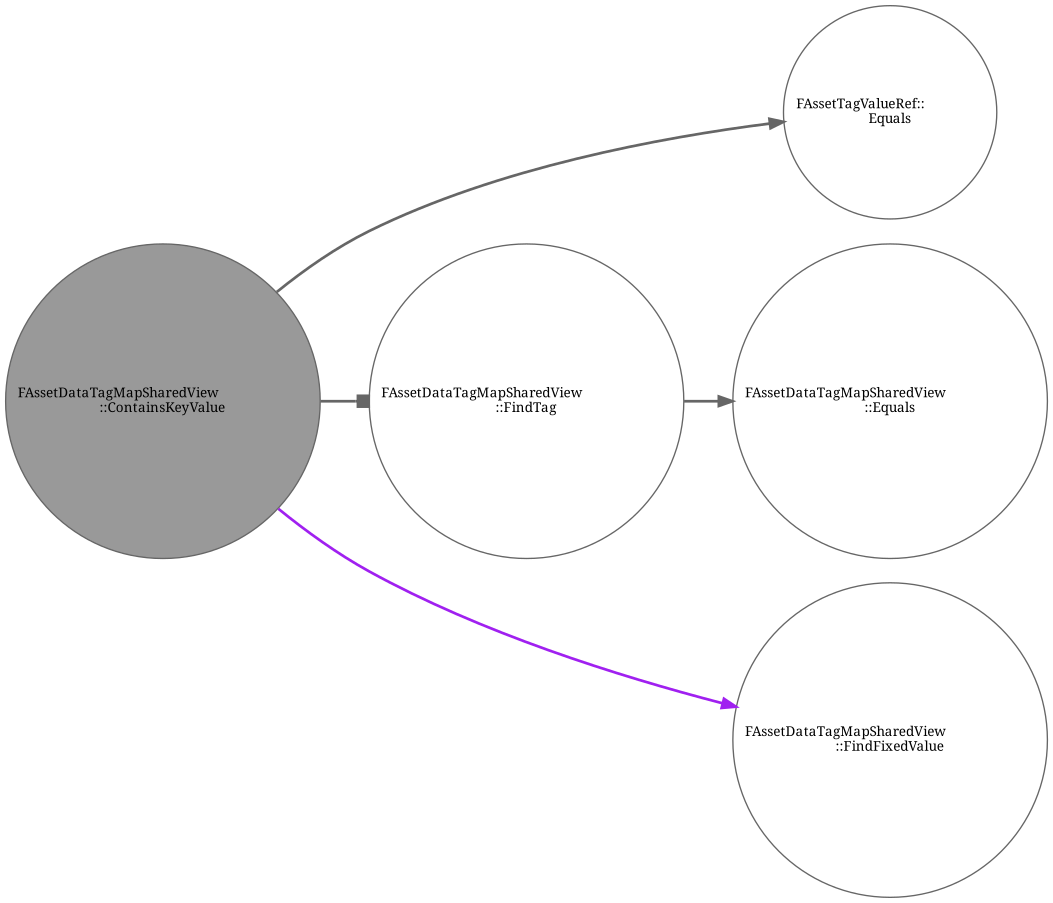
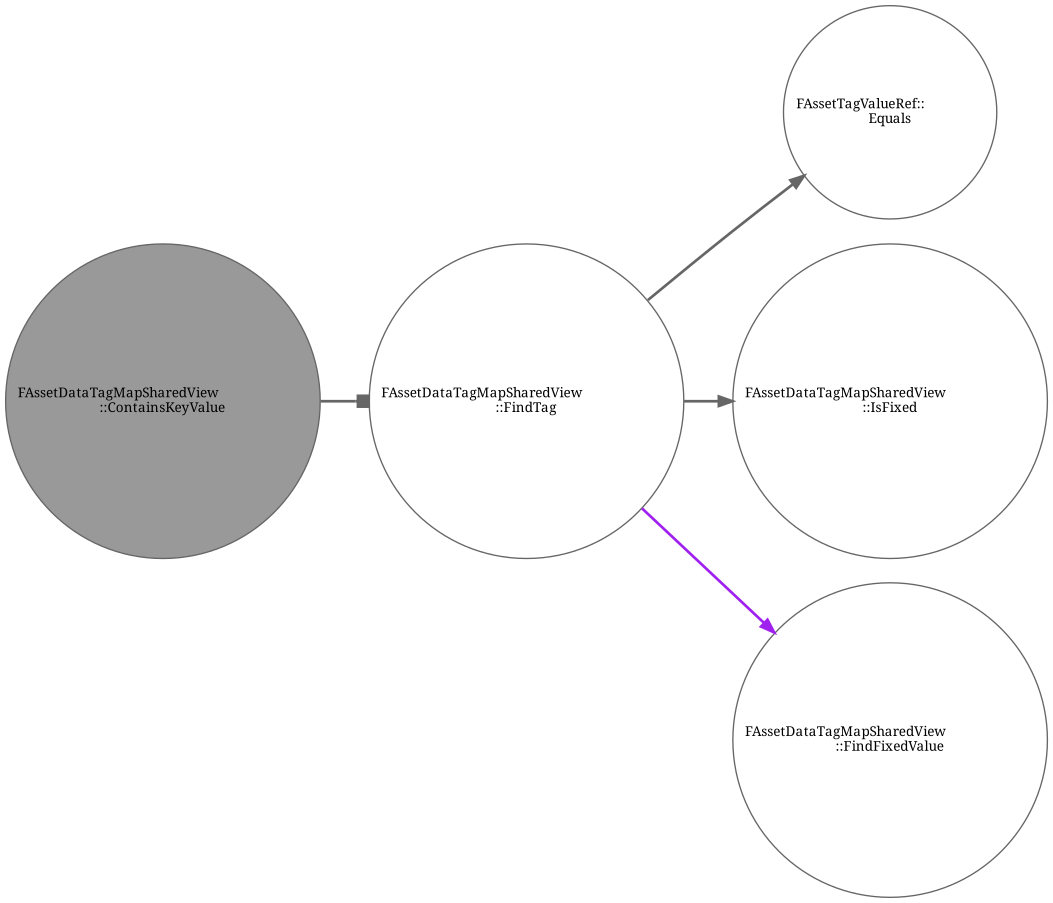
edge "FAssetDataTagMapSharedView ::ContainsKeyValue" -> "FAssetTagValueRef:: Equals": now "FAssetDataTagMapSharedView ::FindTag" -> "FAssetTagValueRef:: Equals"
node "FAssetDataTagMapSharedView ::Equals": label "FAssetDataTagMapSharedView ::Equals" -> "FAssetDataTagMapSharedView ::IsFixed"
edge "FAssetDataTagMapSharedView ::ContainsKeyValue" -> "FAssetDataTagMapSharedView ::FindFixedValue": now "FAssetDataTagMapSharedView ::FindTag" -> "FAssetDataTagMapSharedView ::FindFixedValue"
